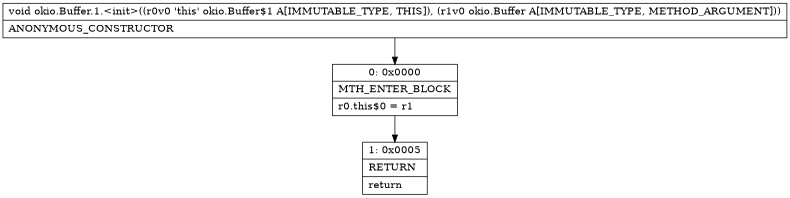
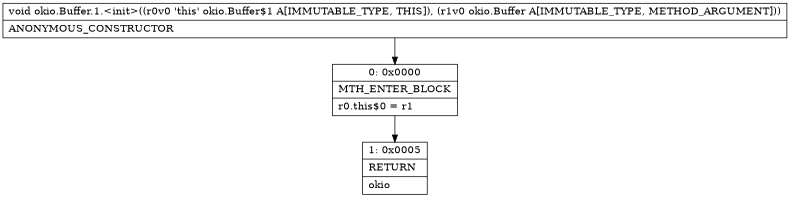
node "1: 0x0005": text "return" -> "okio"
